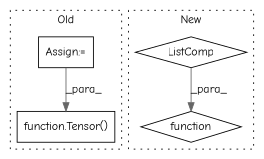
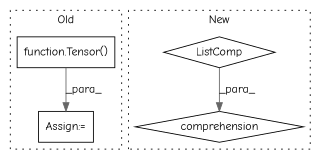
edge "Assign:=" -> "function.Tensor()": reversed
node "function": label "function" -> "comprehension"
